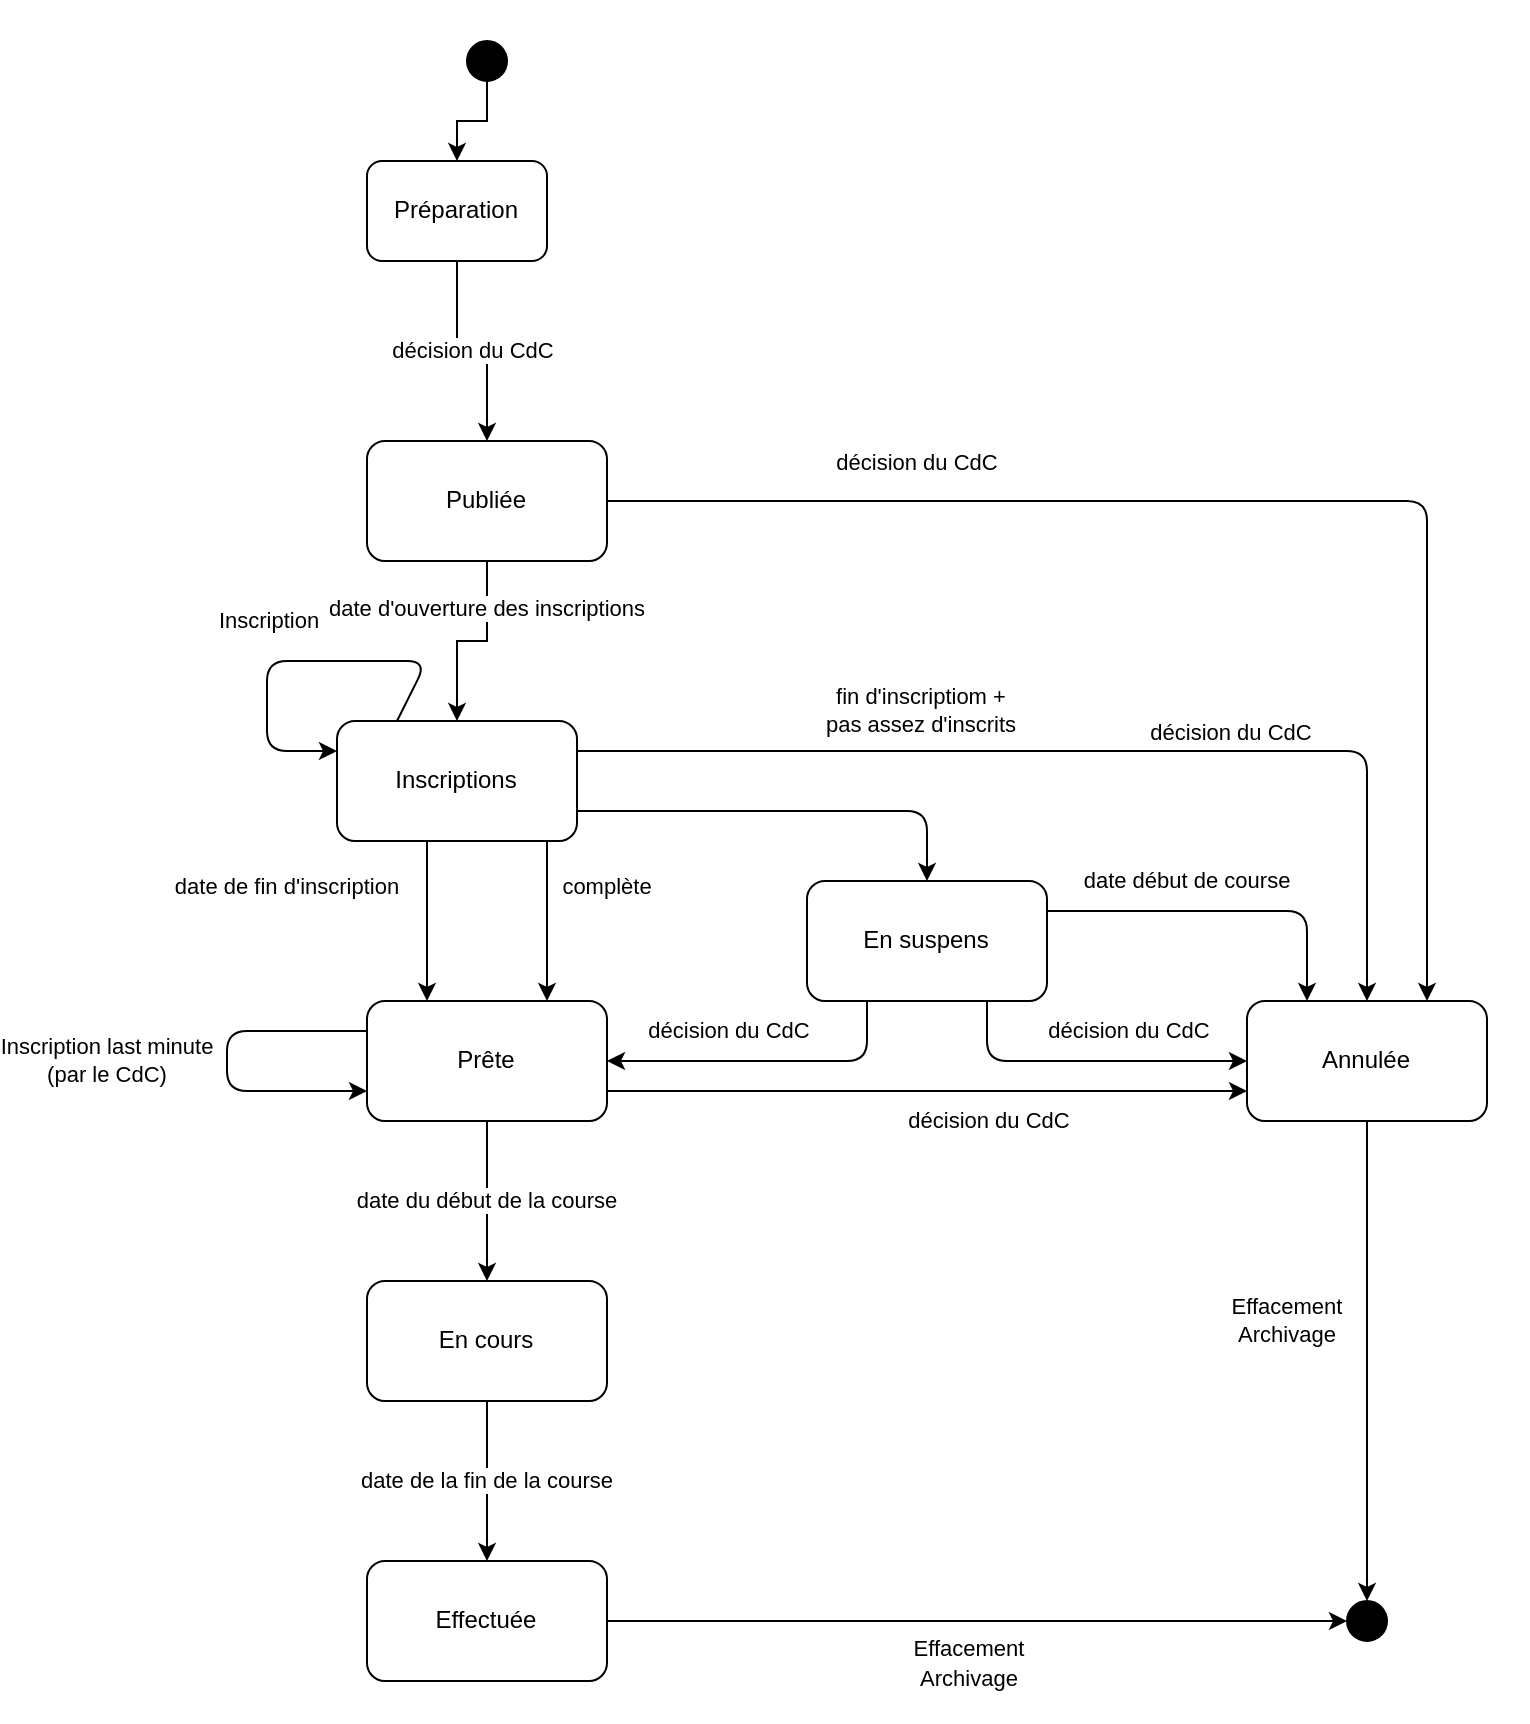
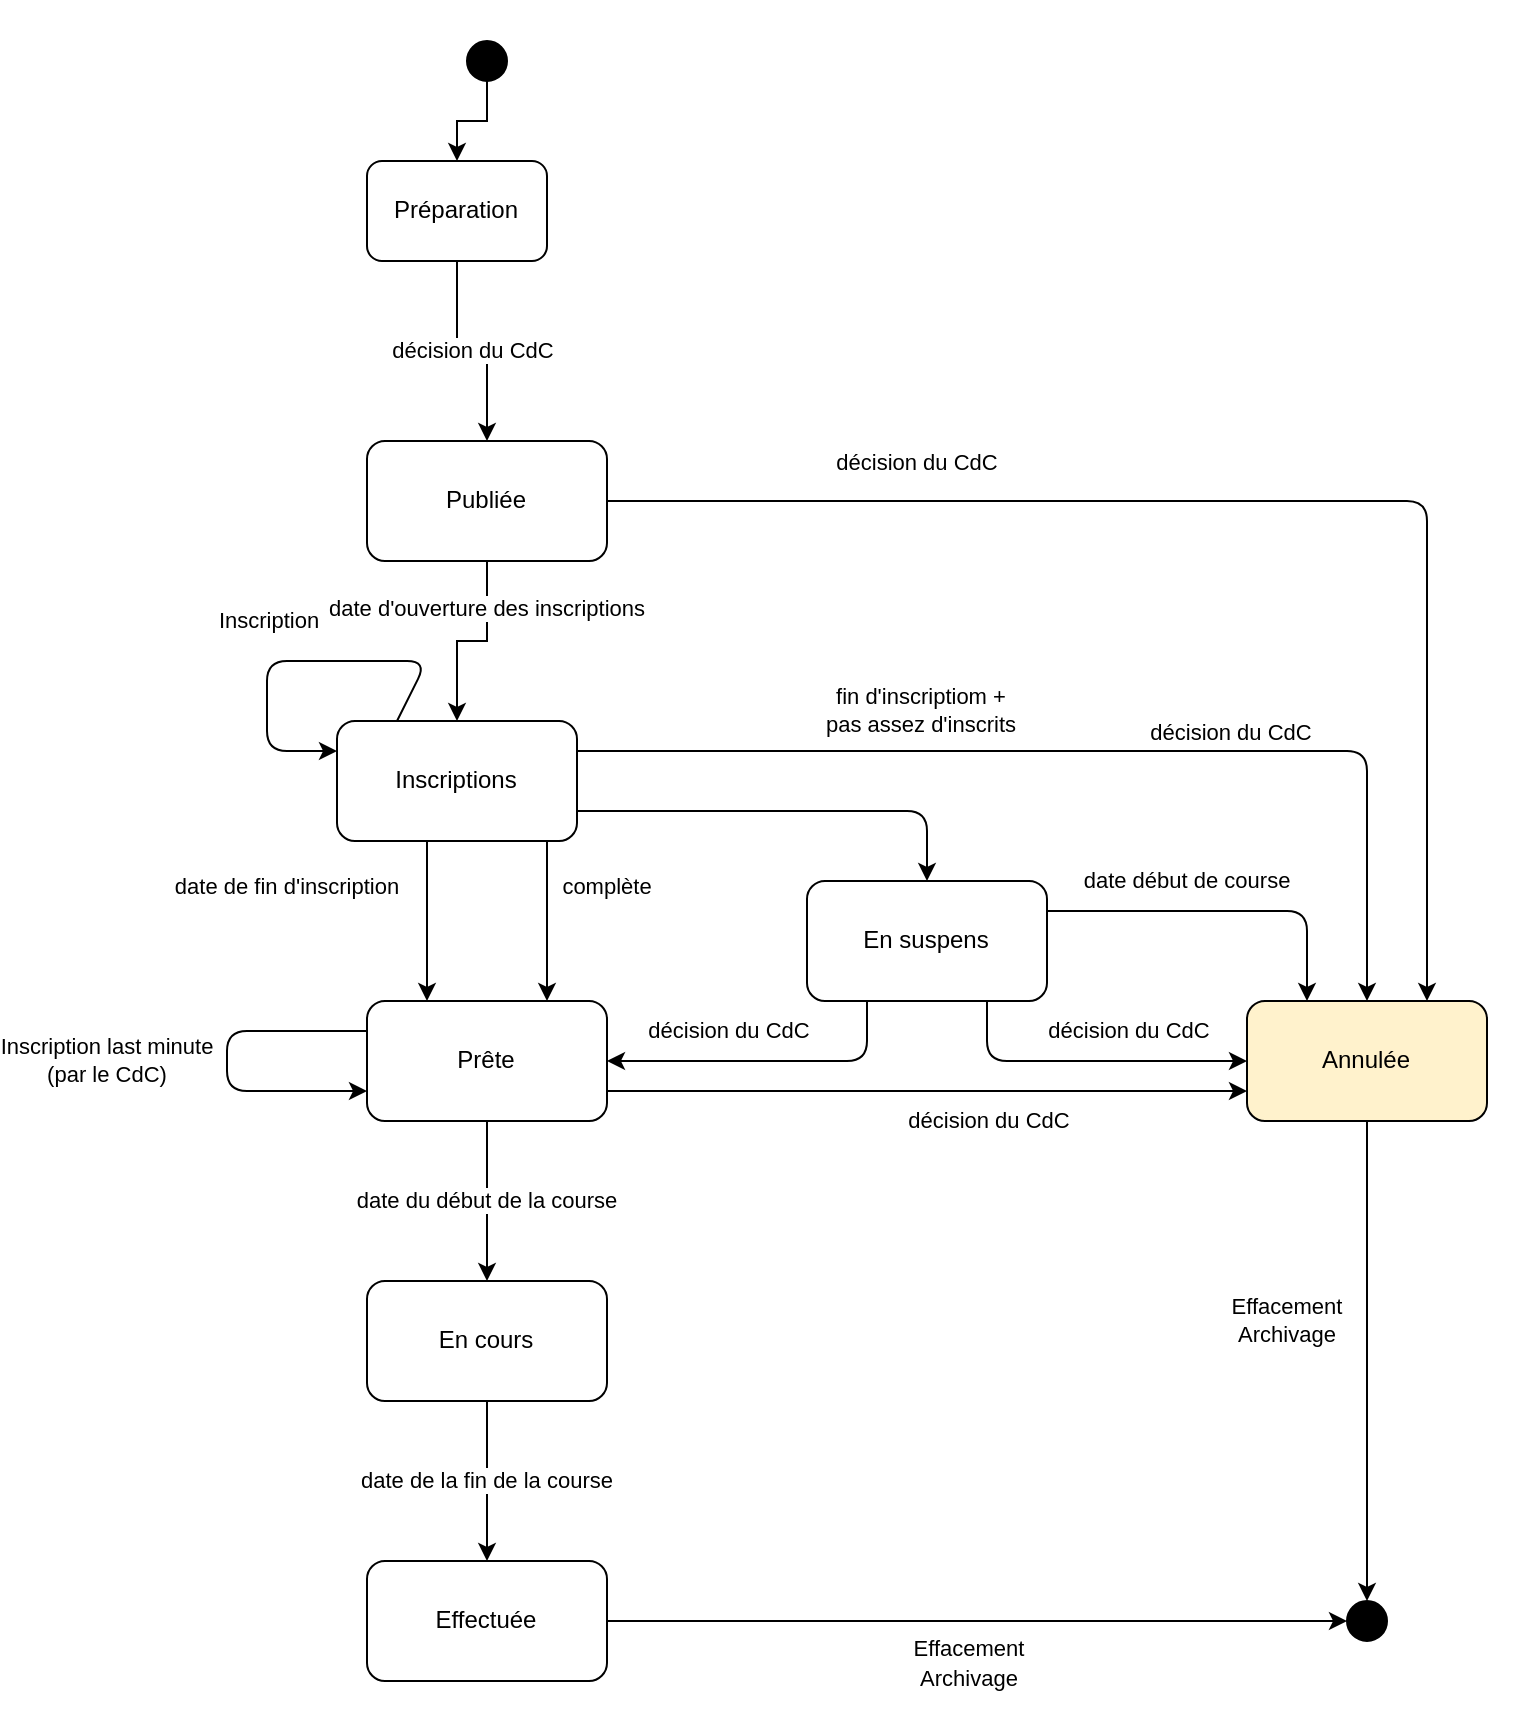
node "Annulée": fillcolor #ffffff -> #fff2cc
